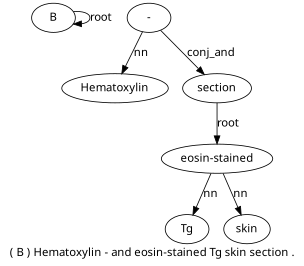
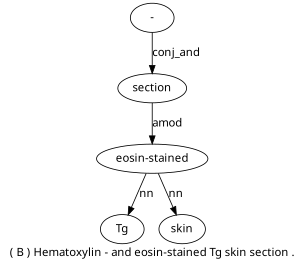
node "B": removed
node "Hematoxylin": removed
edge "section" -> "eosin-stained": label "root" -> "amod"
